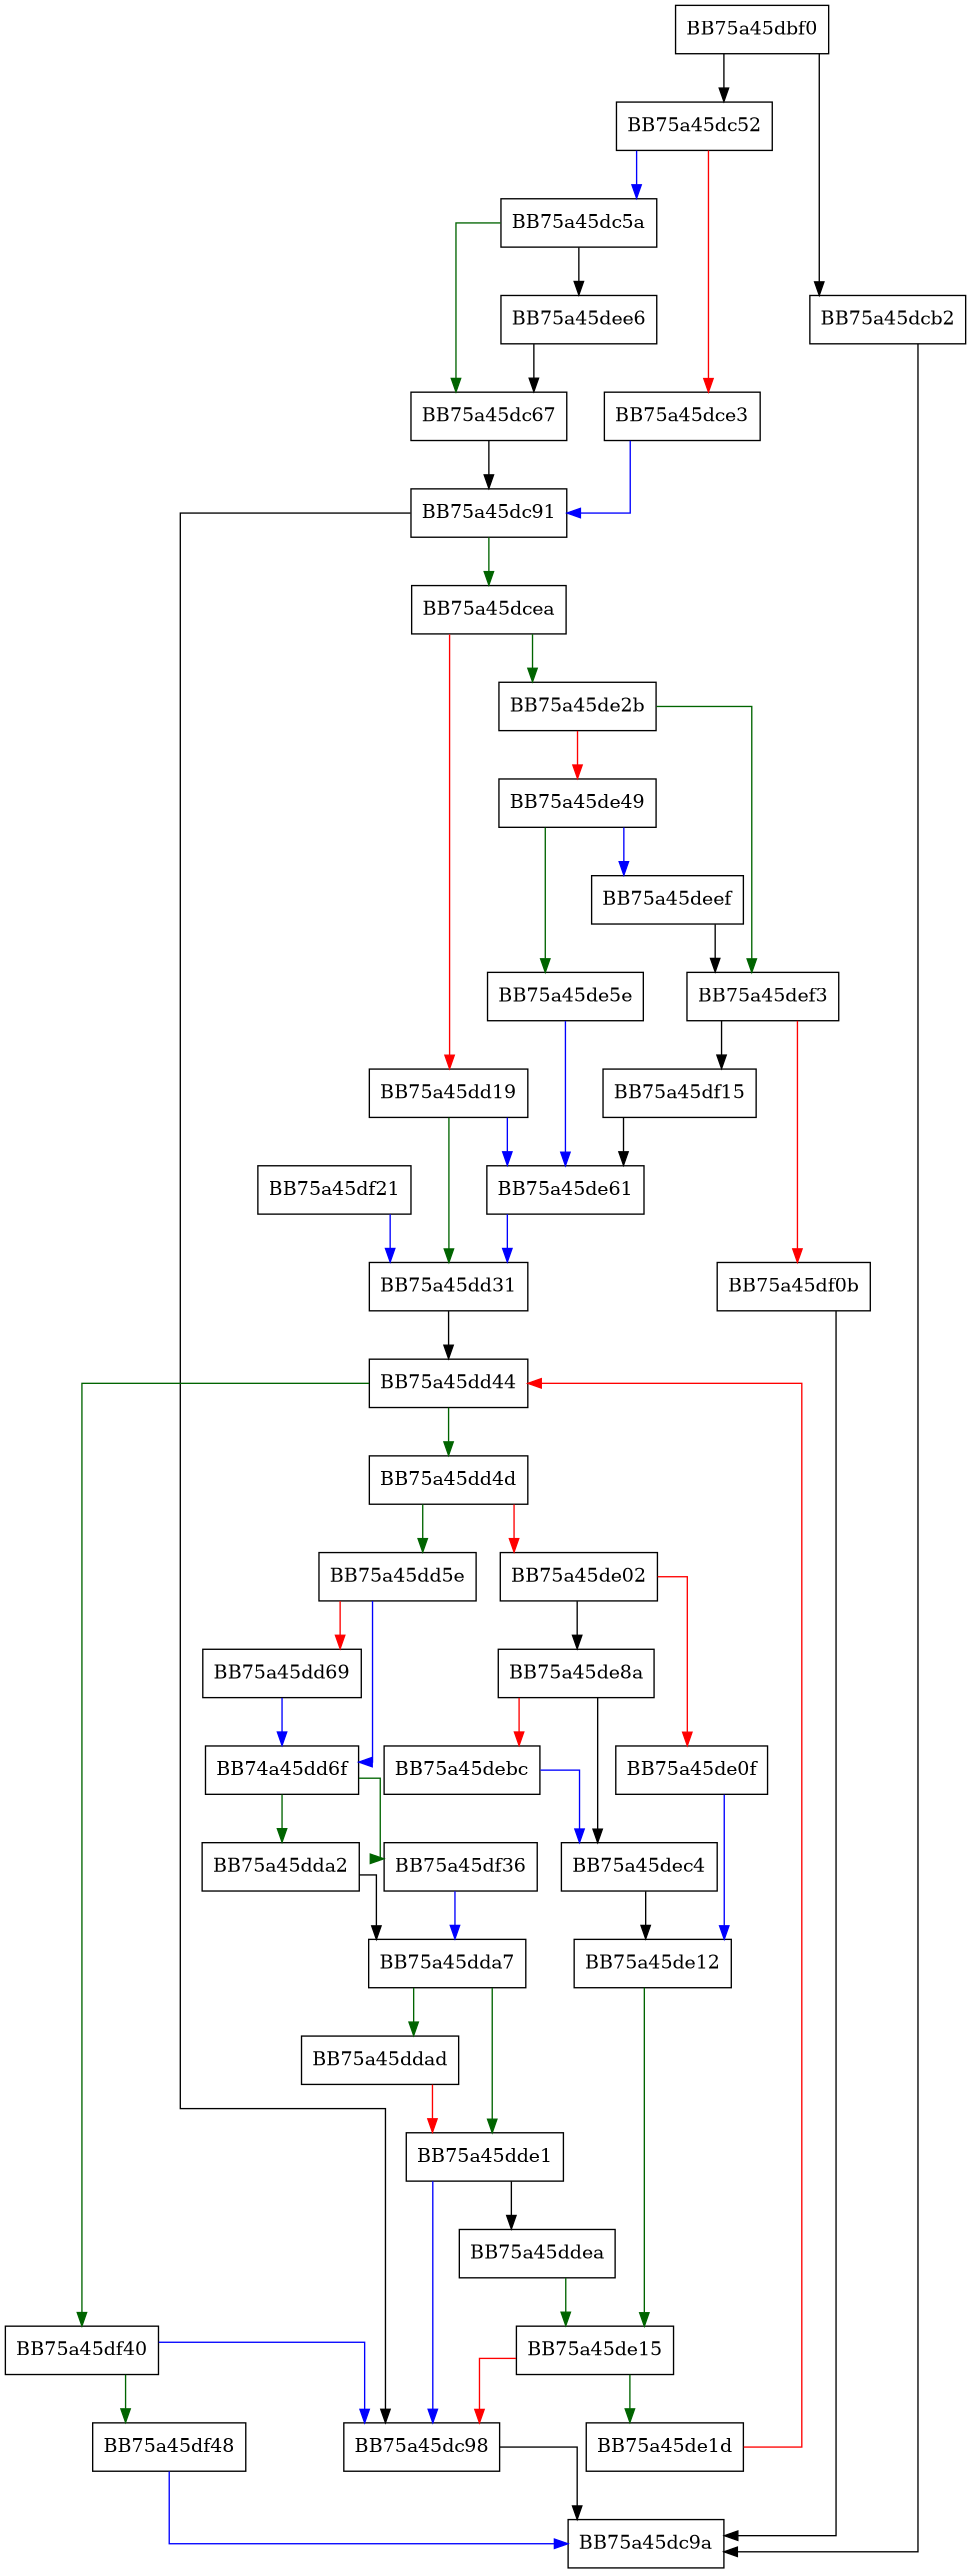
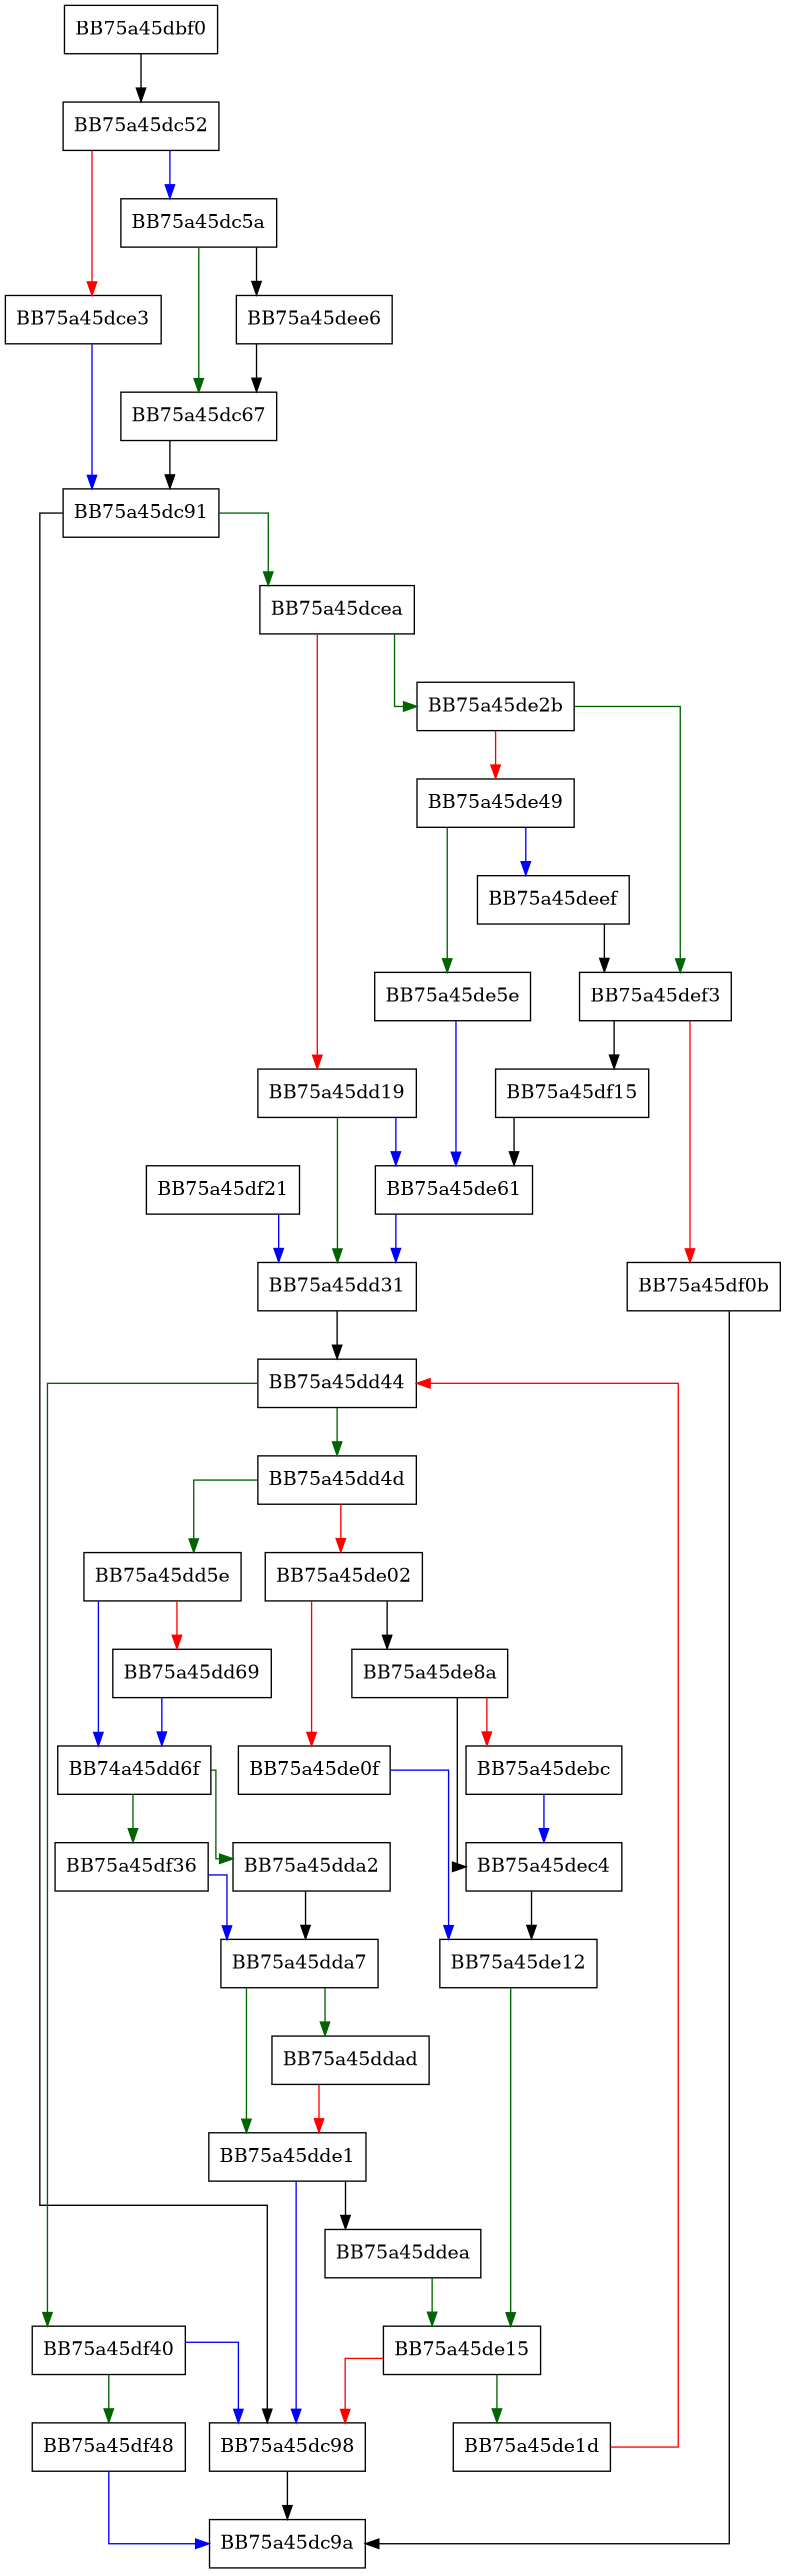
node "BB75a45dcb2": removed
